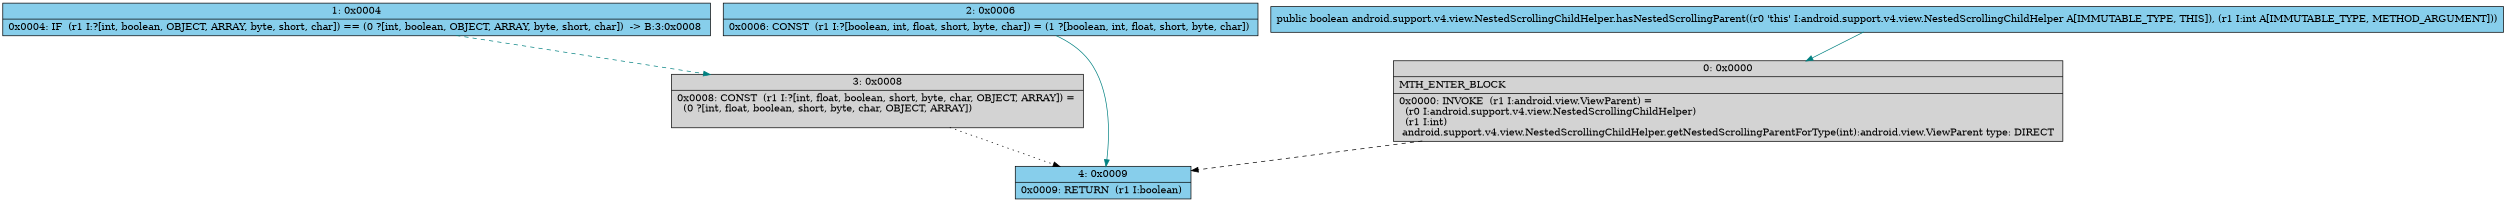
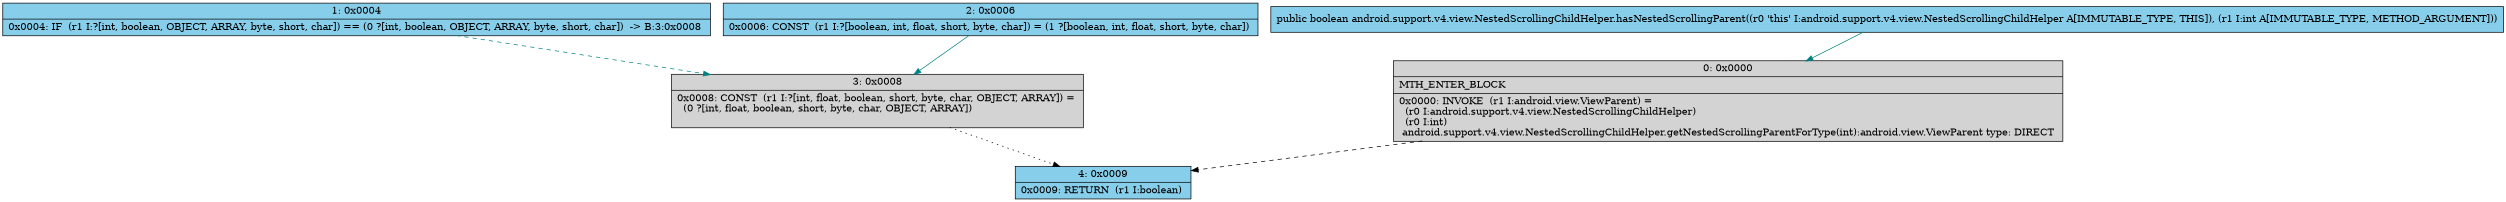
edge "2: 0x0006" -> "4: 0x0009": now "2: 0x0006" -> "3: 0x0008"
node "0: 0x0000": text "(r1 I:int)" -> "(r0 I:int)"
